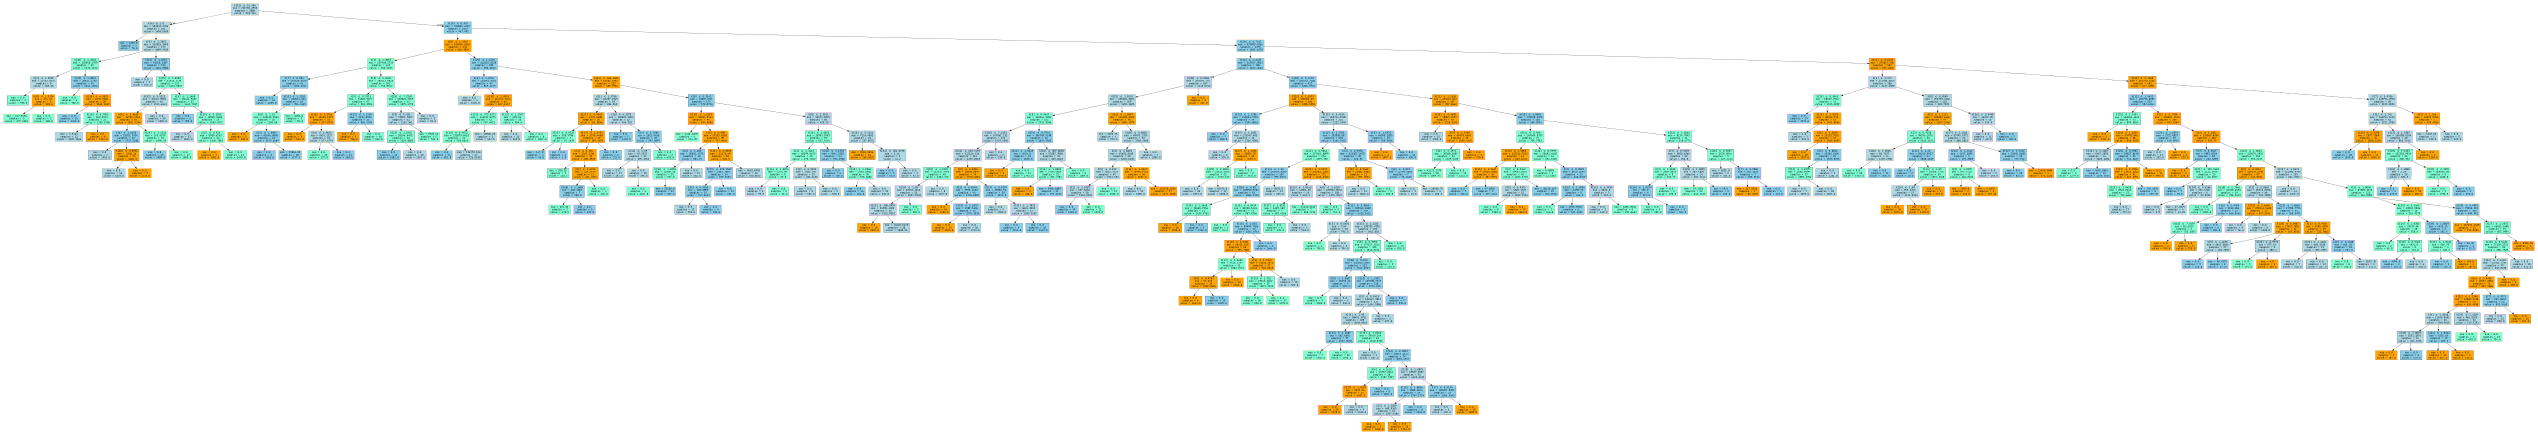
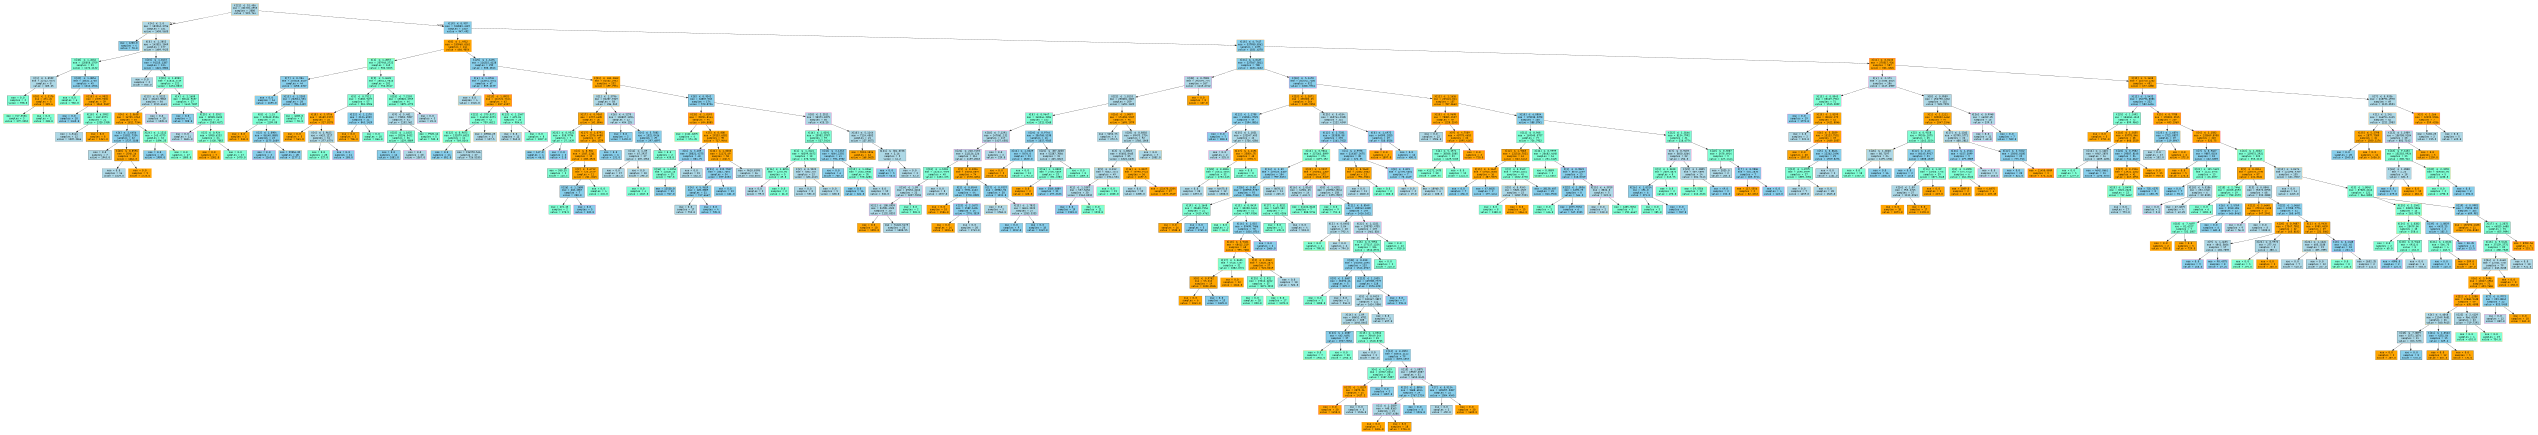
edge "X[16] <= 1.0163 mse = 44504.25 samples = 14 value = 645.5" -> "X[17] <= 1.0221 mse = 1687.102 samples = 7 value = 482.4286": removed
